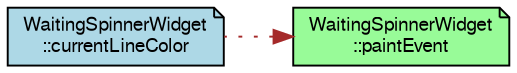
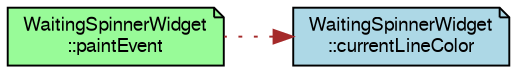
edge "WaitingSpinnerWidget ::currentLineColor" -> "WaitingSpinnerWidget ::paintEvent": reversed
